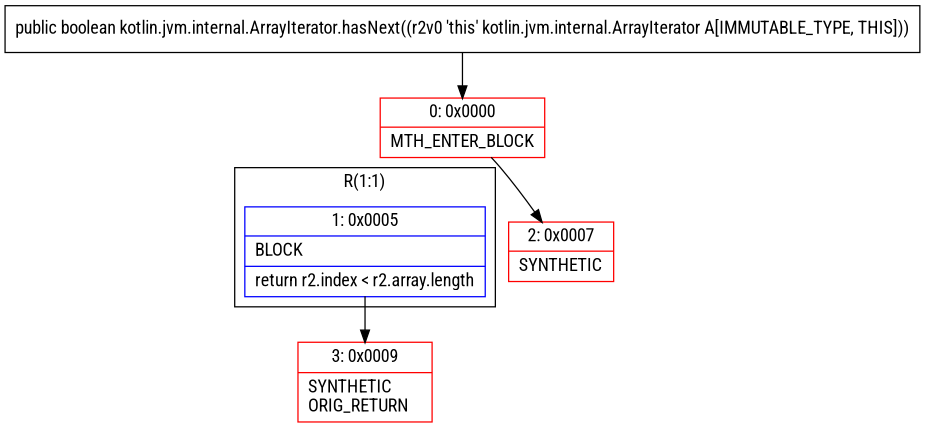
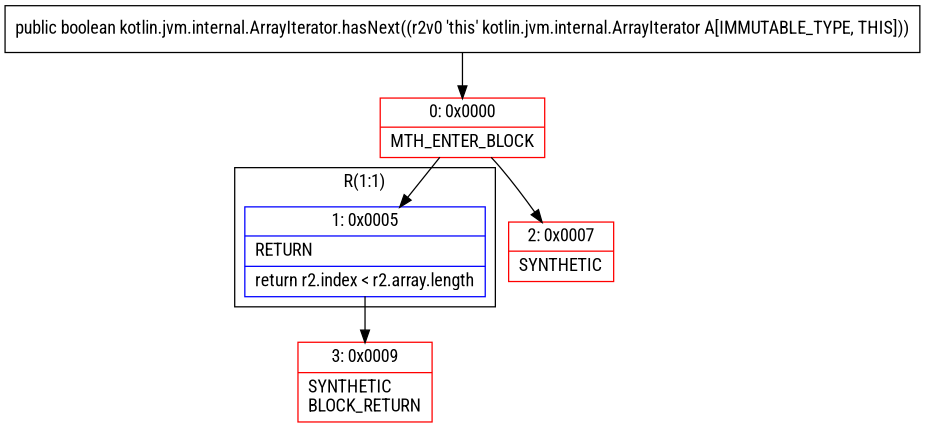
edge "0: 0x0000" -> "1: 0x0005": added
node "1: 0x0005": text "BLOCK" -> "RETURN"
node "3: 0x0009": text "ORIG_RETURN" -> "BLOCK_RETURN"
